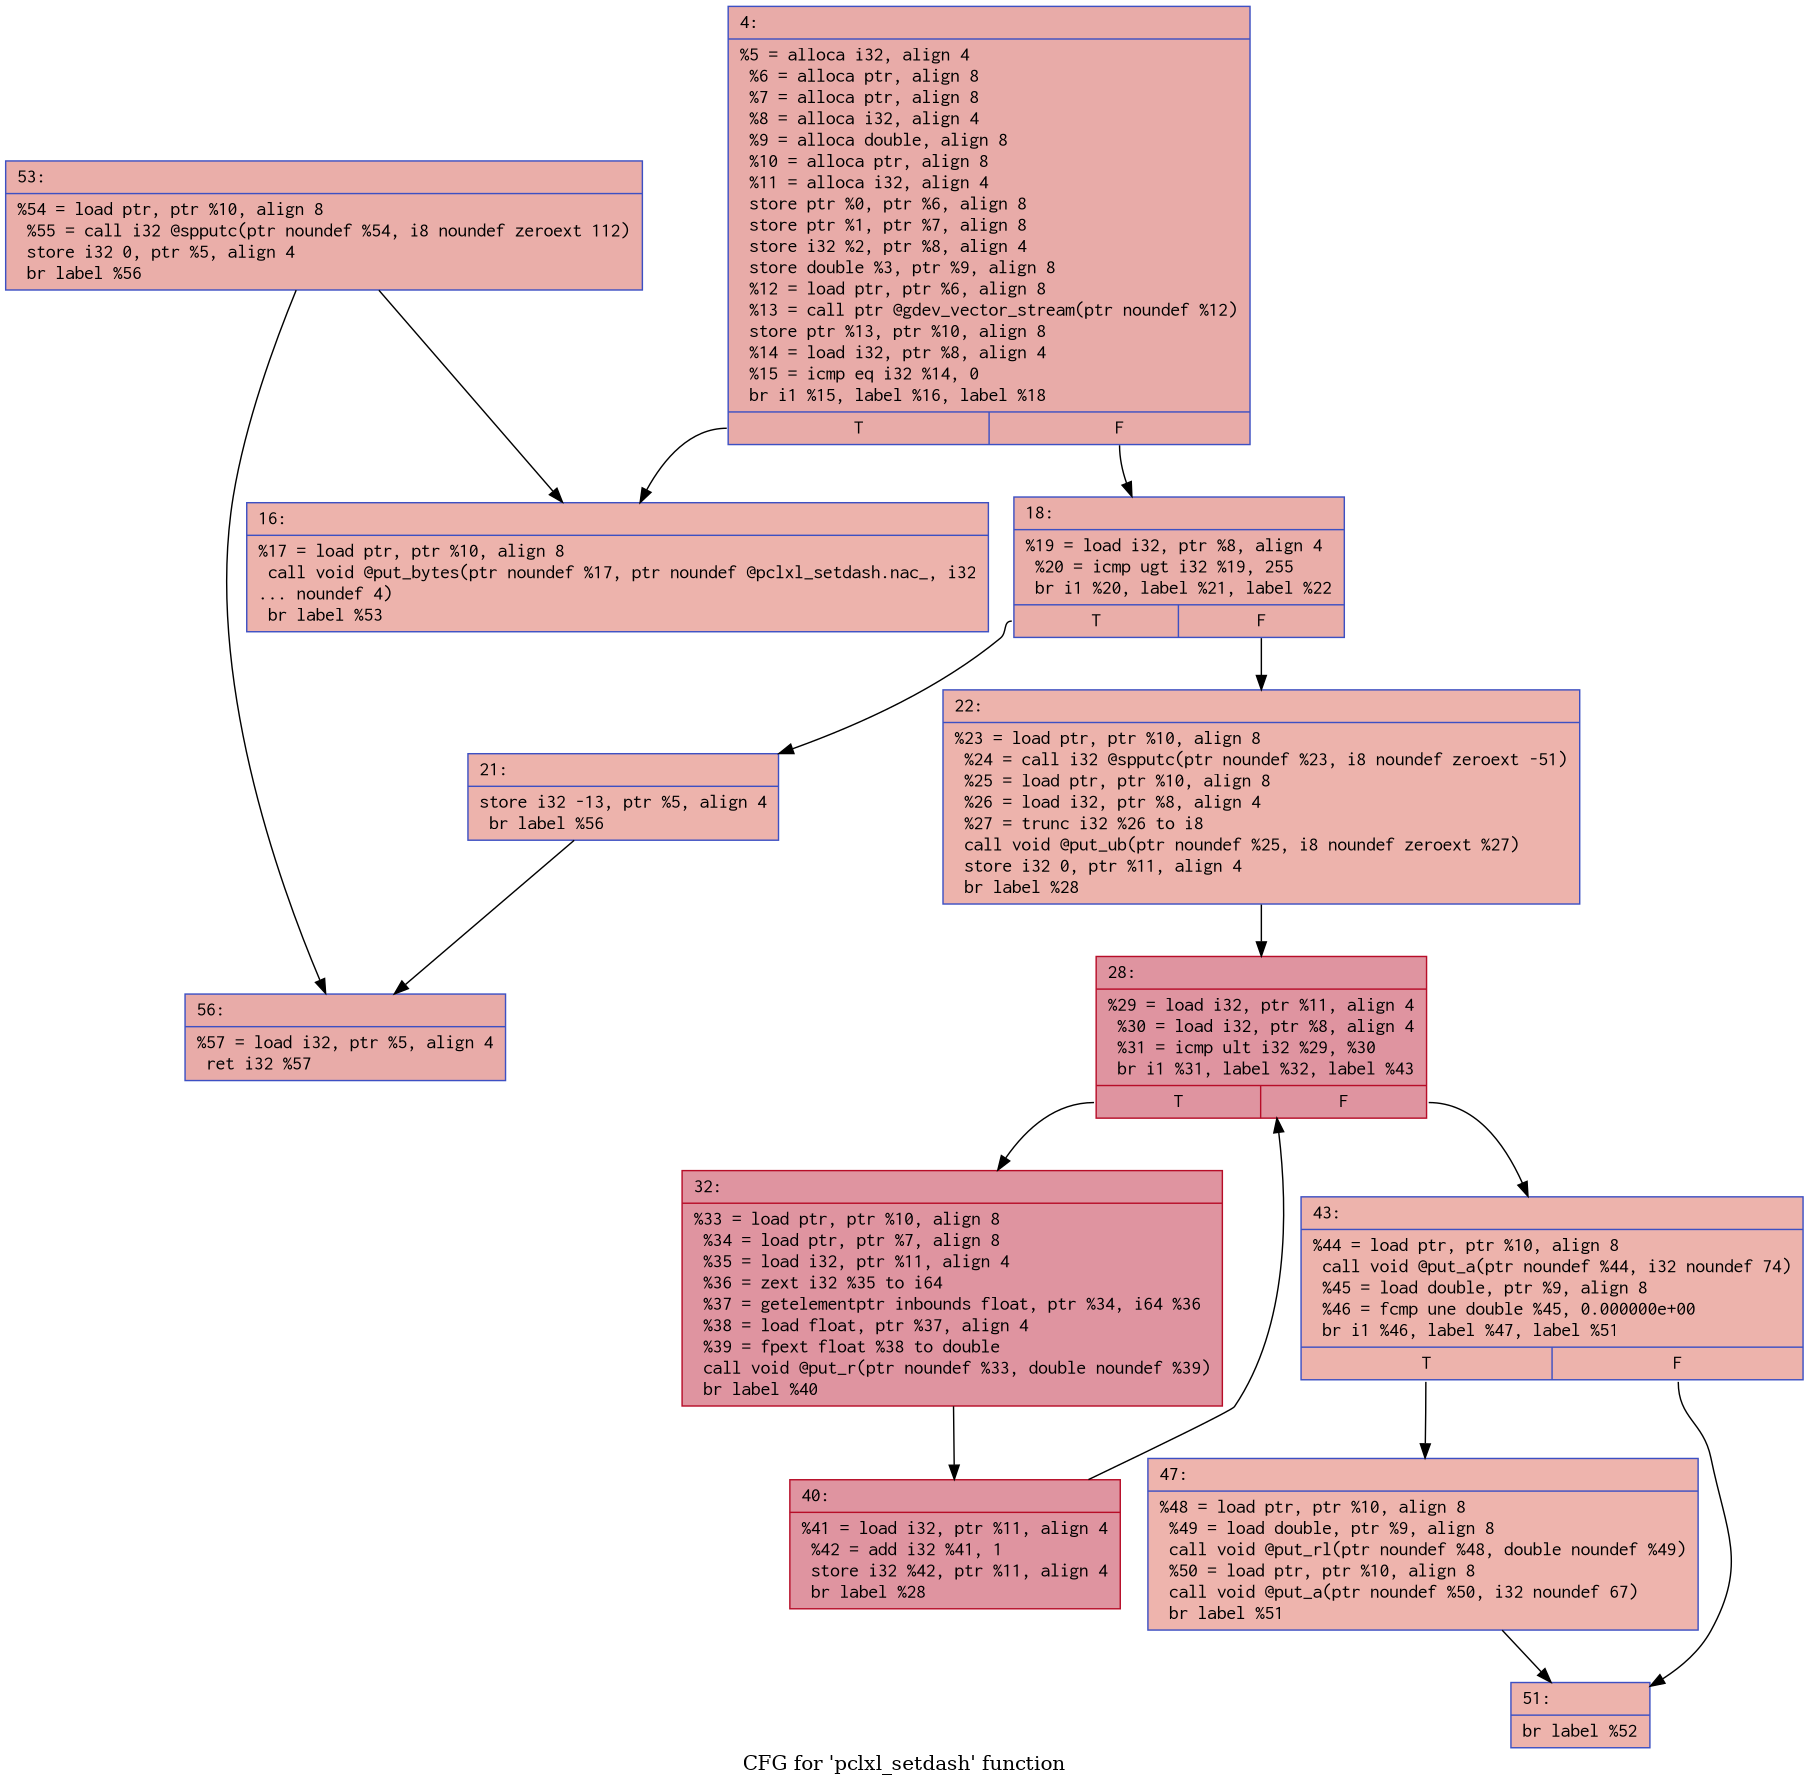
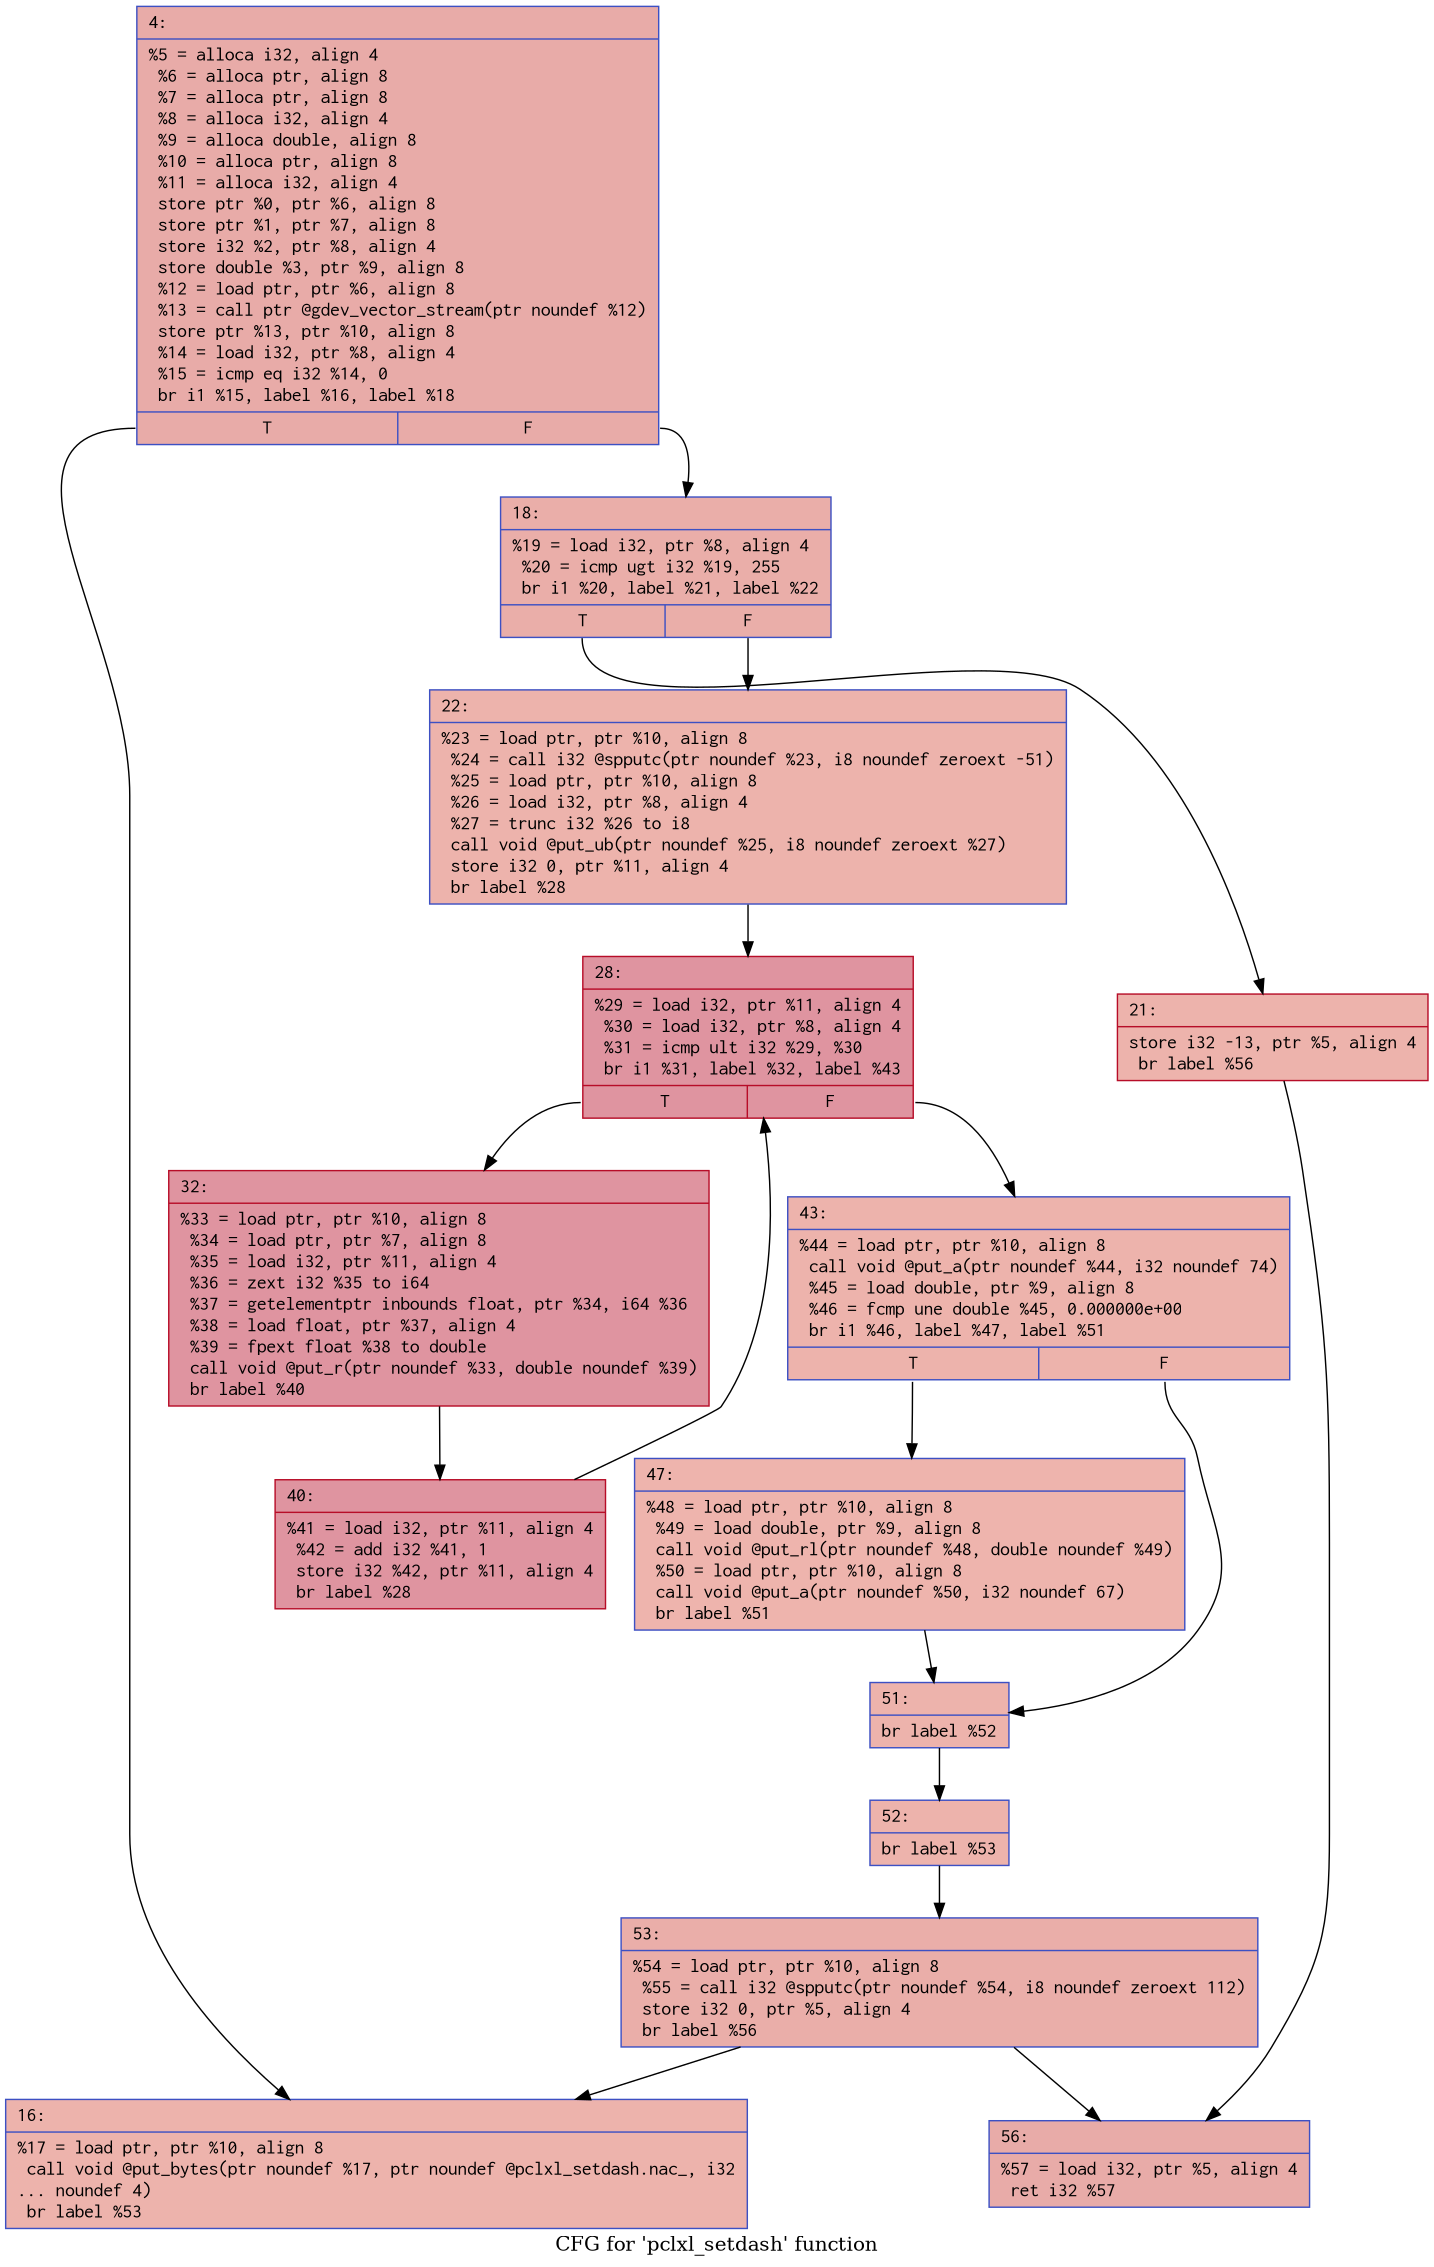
node "21:": color #3d50c3ff -> #b70d28ff
node "52:": added
